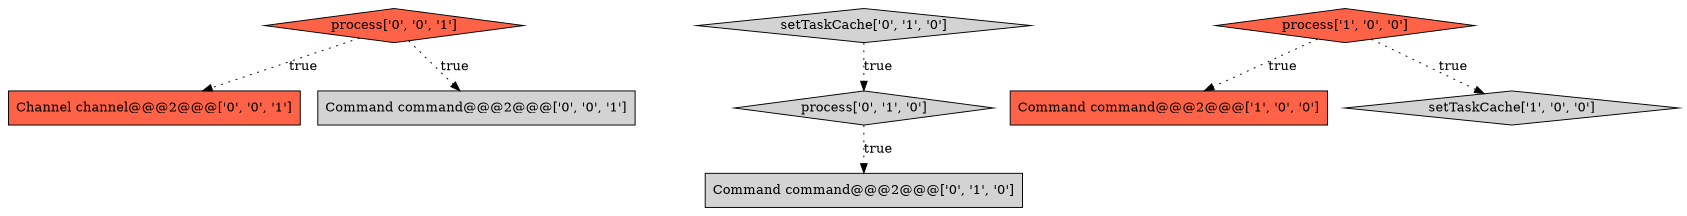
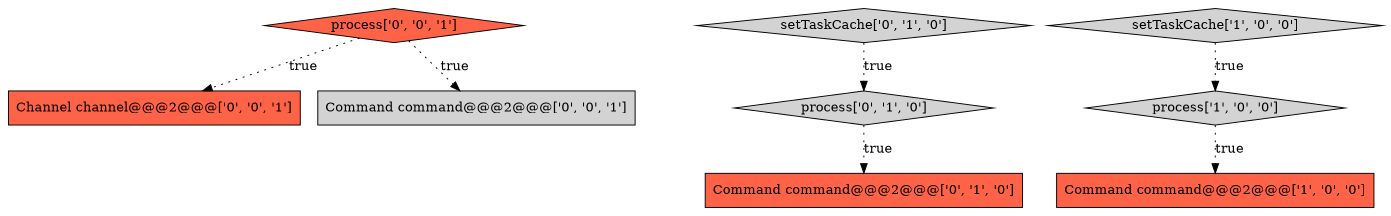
node "process['1', '0', '0']": fillcolor tomato -> lightgray
edge "process['1', '0', '0']" -> "setTaskCache['1', '0', '0']": reversed
node "Command command@@@2@@@['0', '1', '0']": fillcolor lightgray -> tomato
